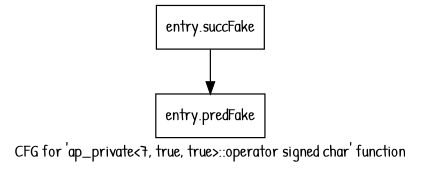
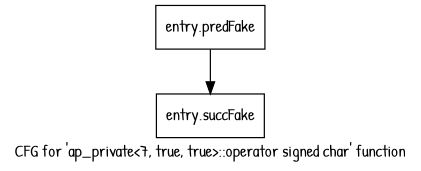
edge "entry.succFake" -> "entry.predFake": reversed
